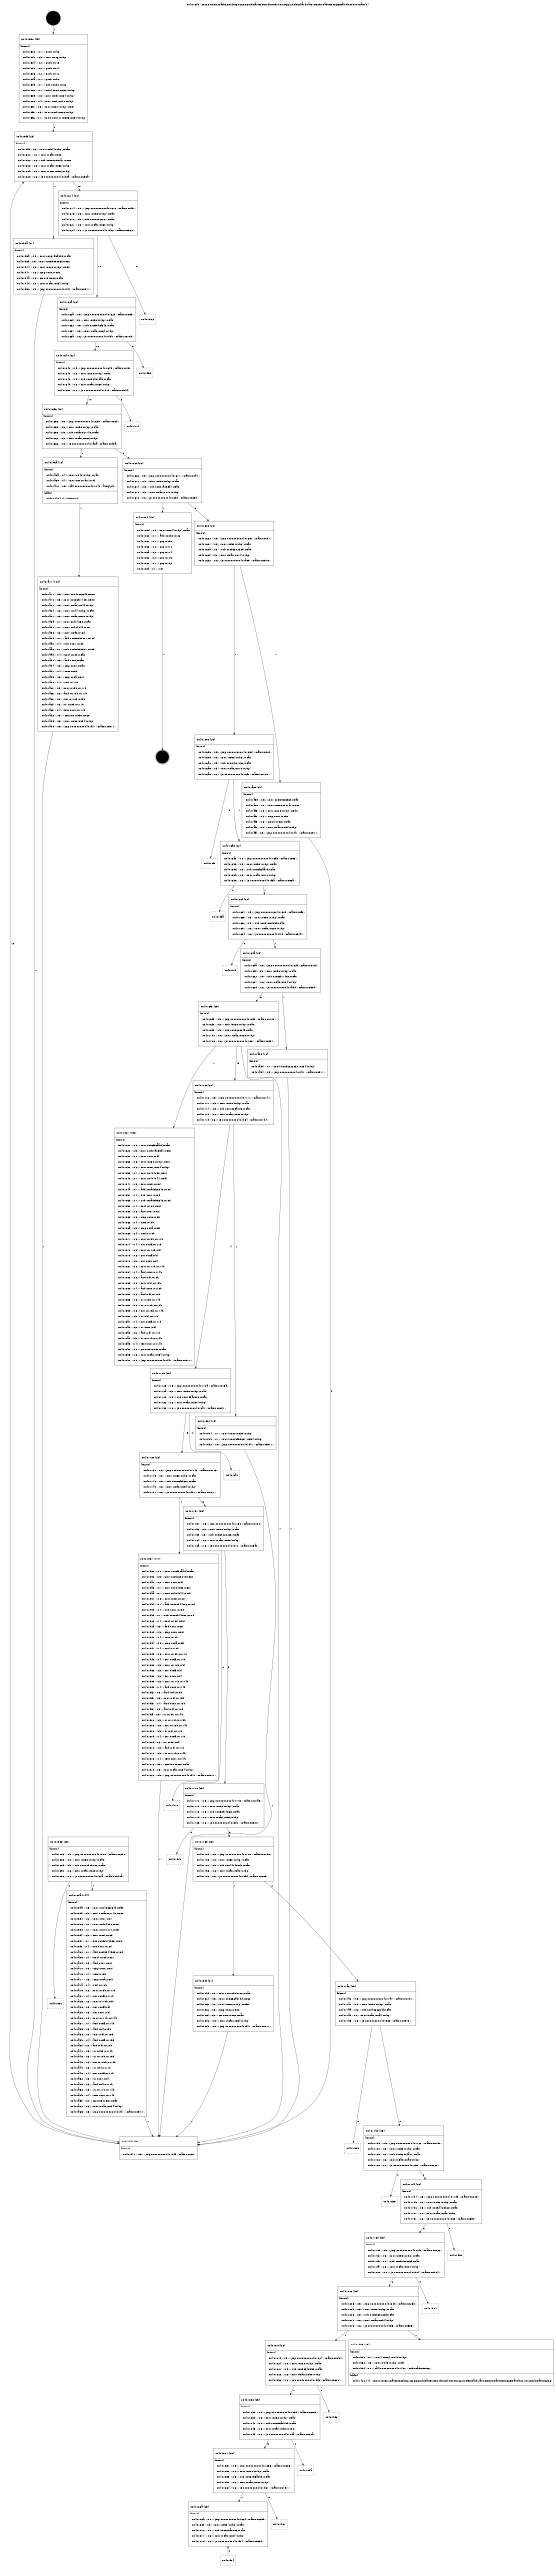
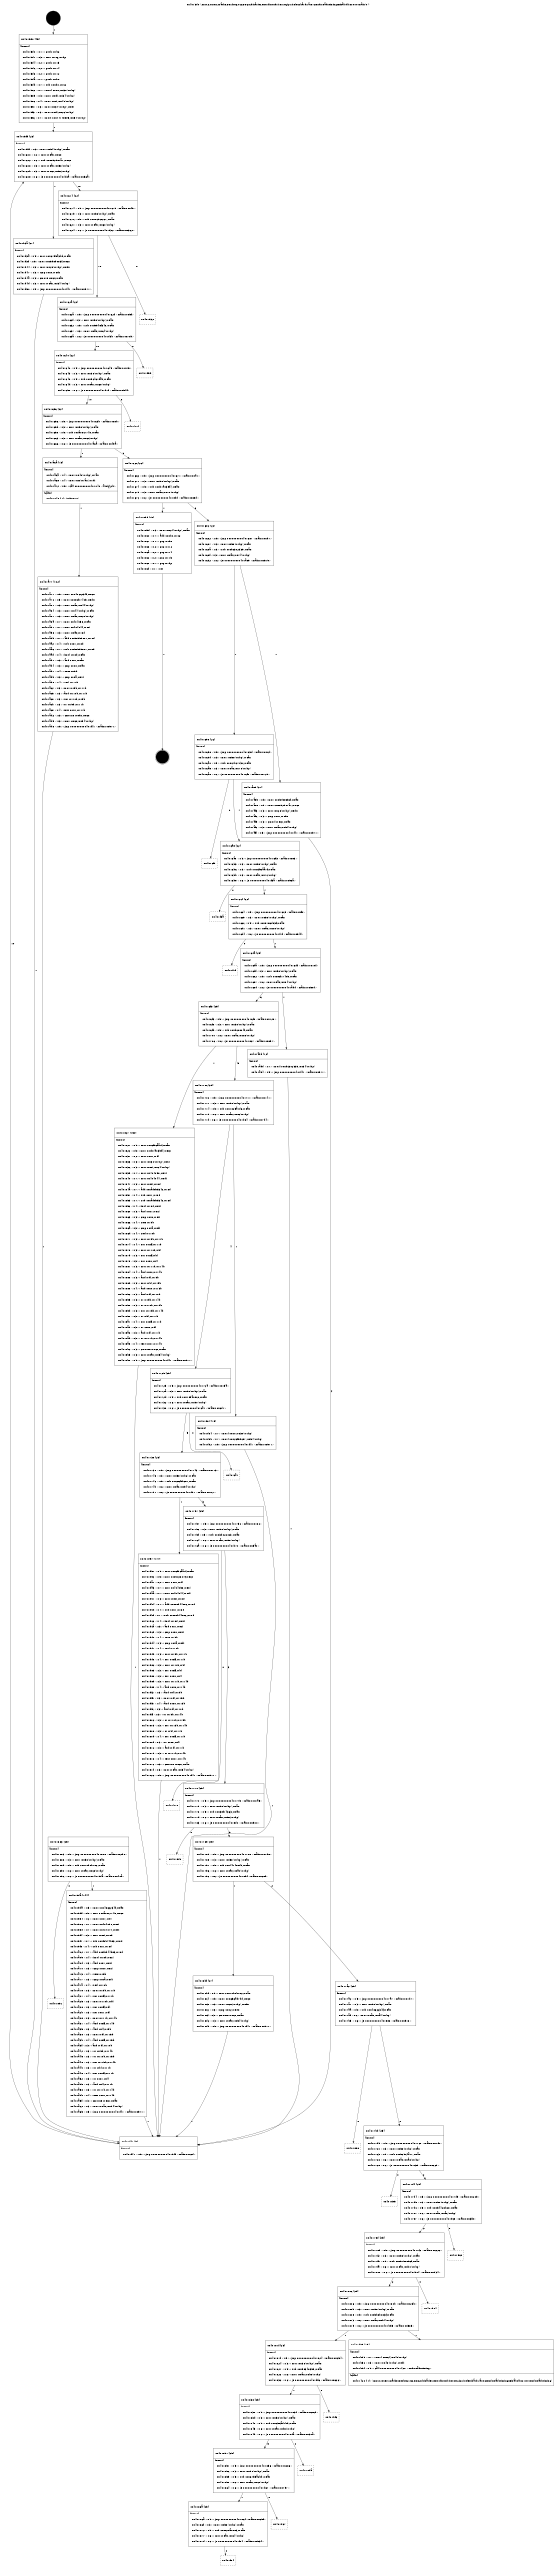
edge "0x4016f3 [25]" -> "0x401f41 [5]": now "0x401e27 [150]" -> "0x401f41 [5]"
edge "0x401f04" -> "0x40186a [25]": reversed
